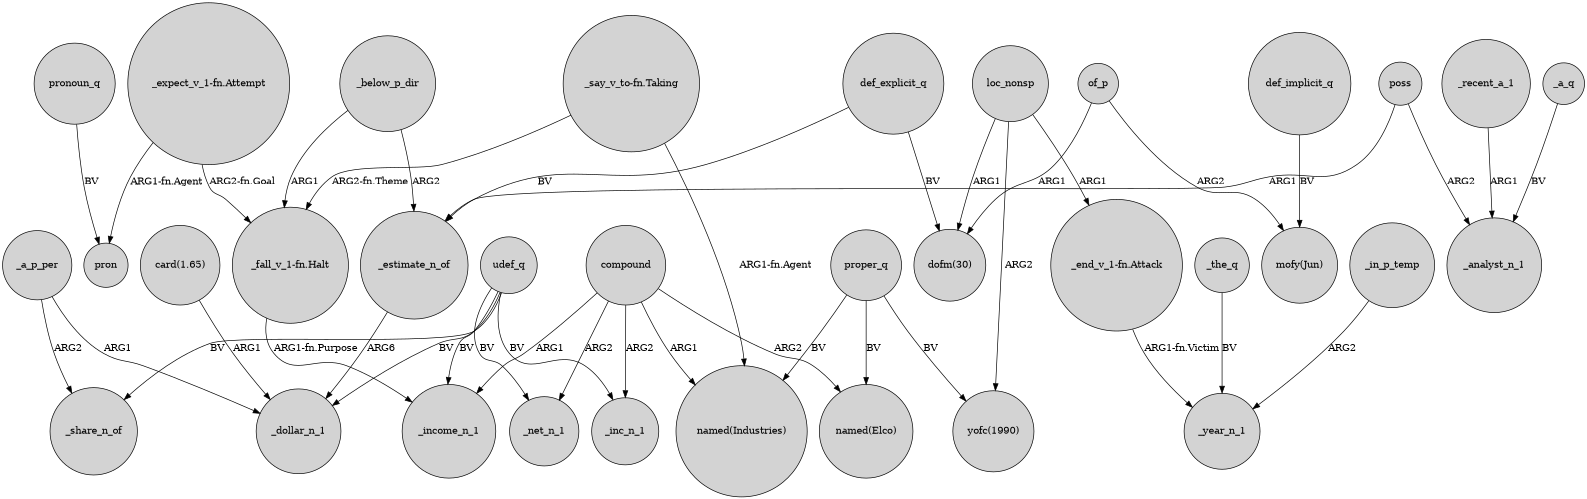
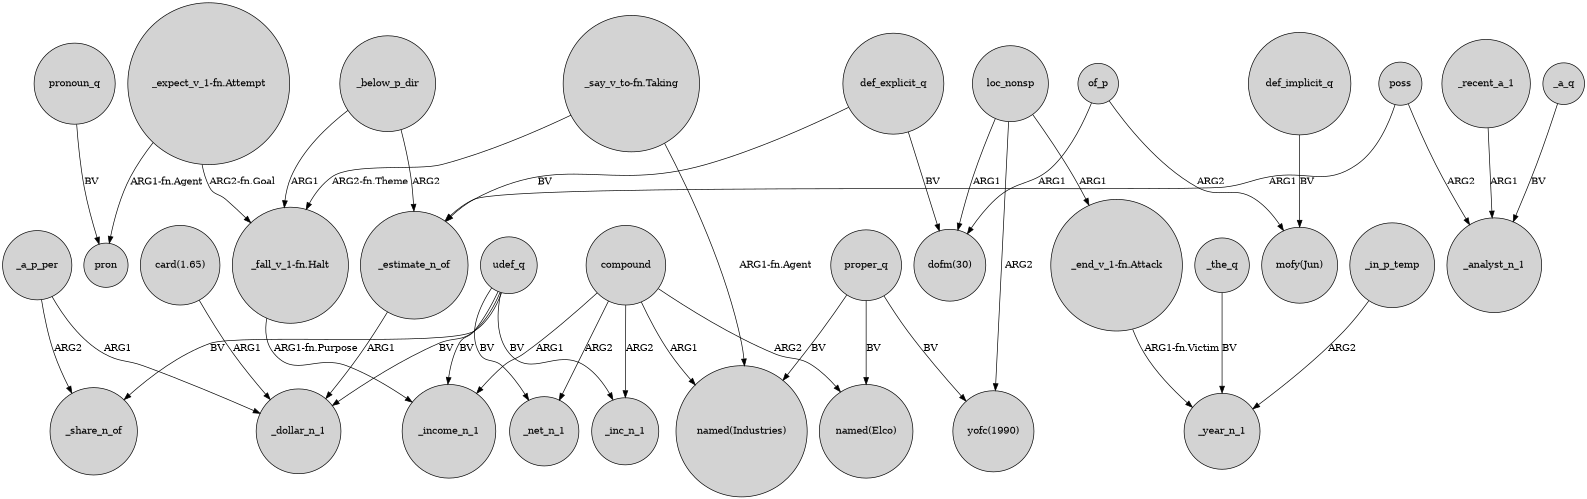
edge "_estimate_n_of" -> "_dollar_n_1": label "ARG6" -> "ARG1"
